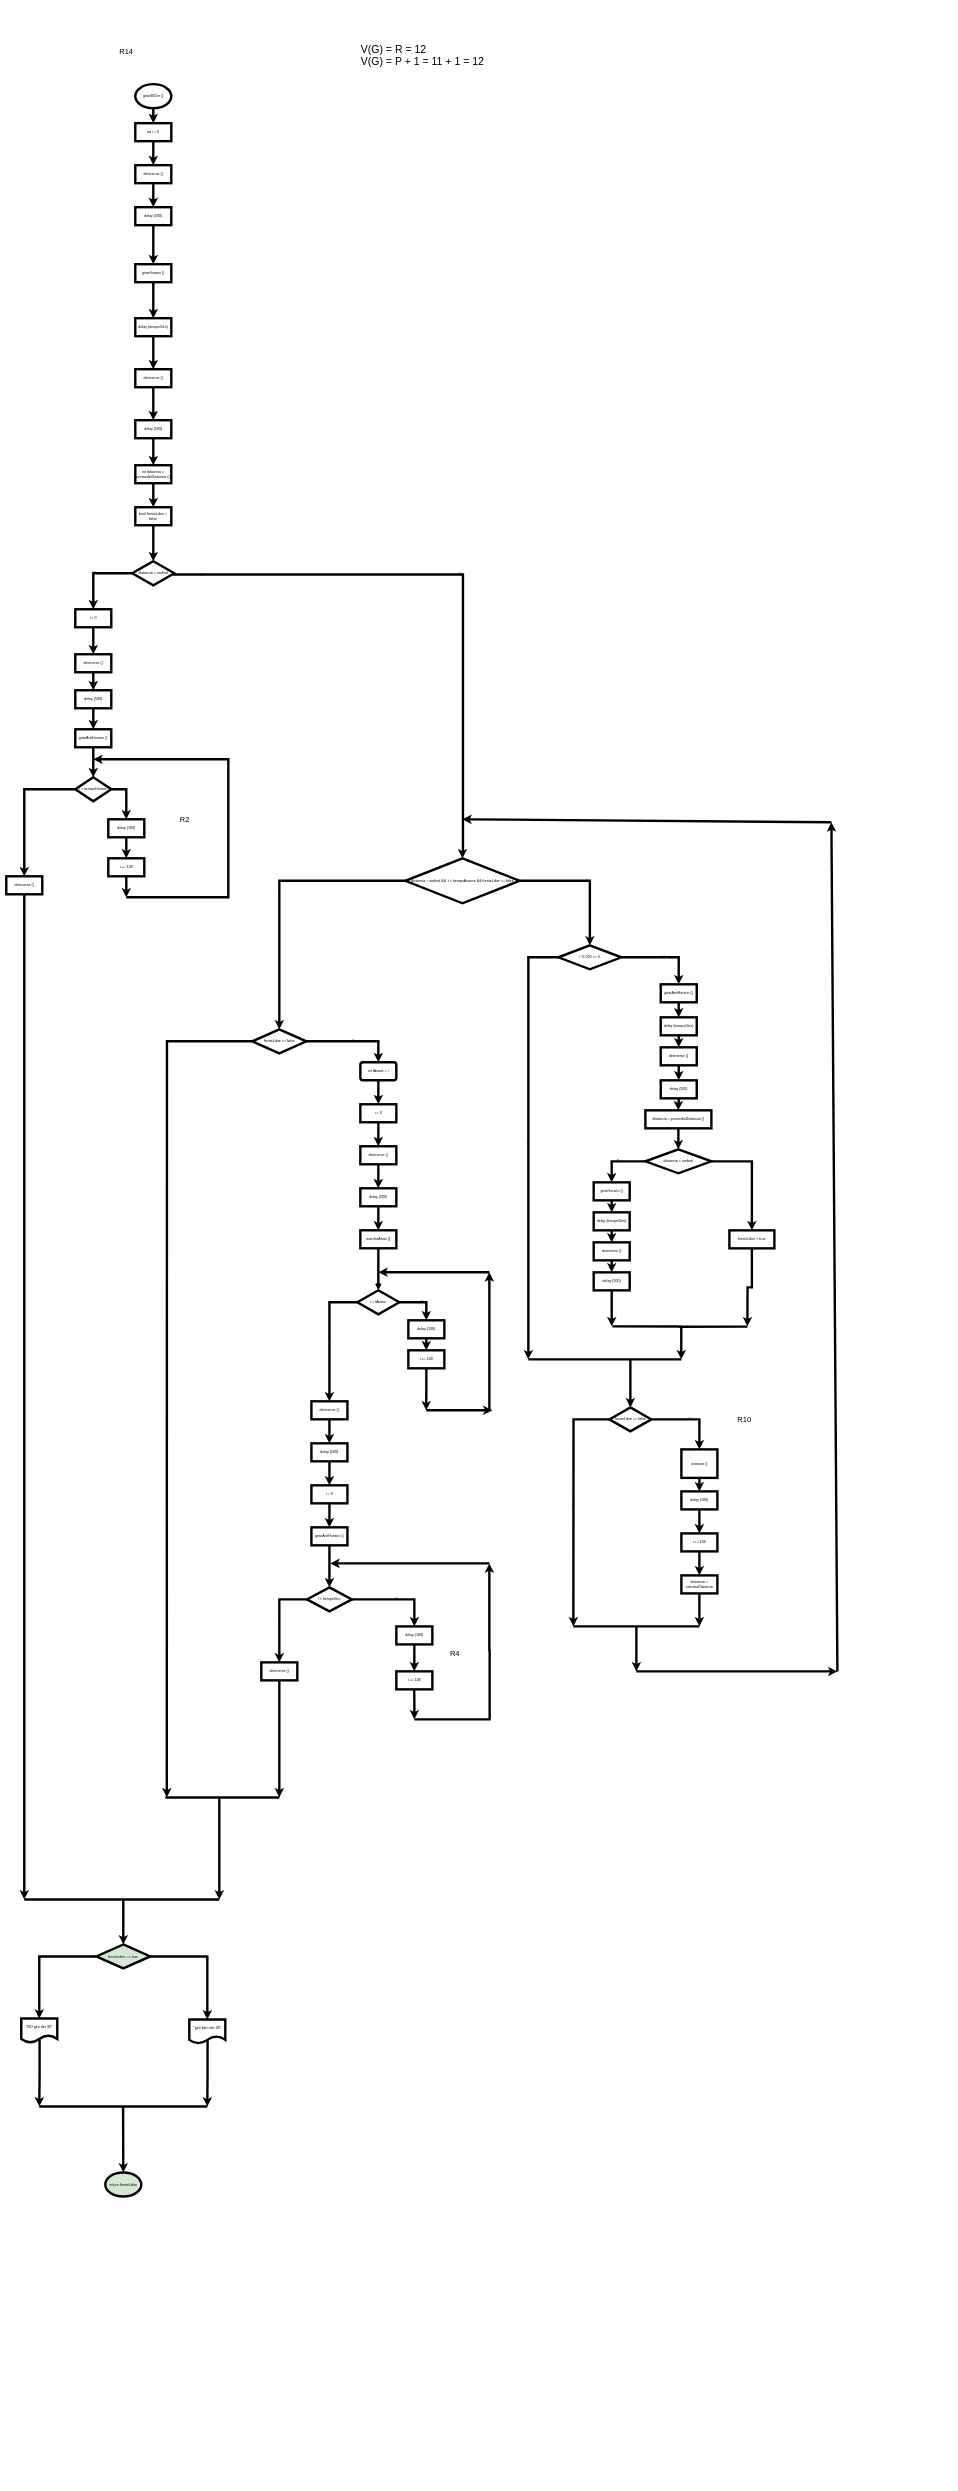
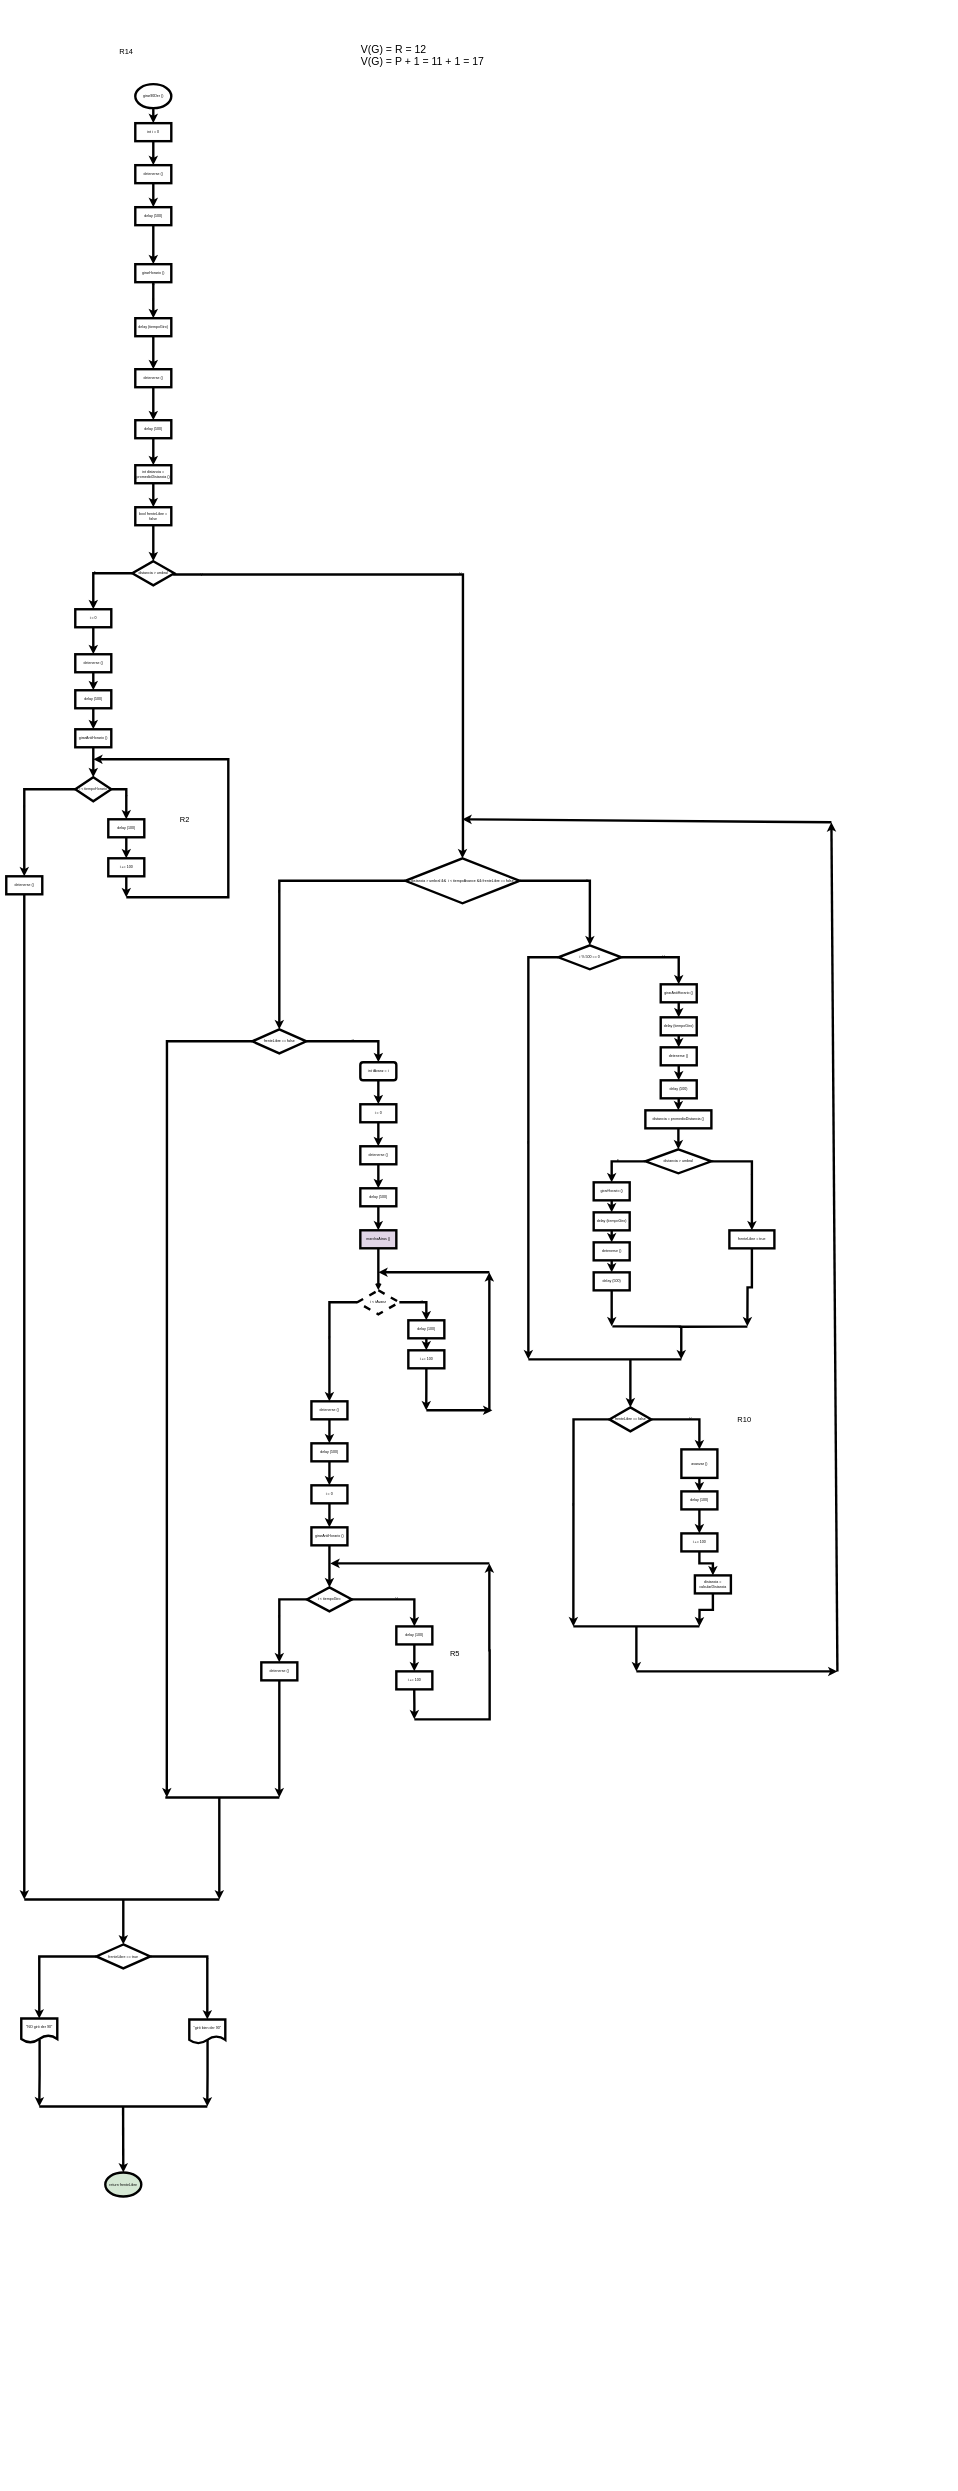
node "V(G) = R = 12 V(G) = P + 1 = 11 + 1 = 12": label "V(G) = R = 12 V(G) = P + 1 = 11 + 1 = 12" -> "V(G) = R = 12 V(G) = P + 1 = 11 + 1 = 17"
node "marchaAtras ()": fillcolor #ffffff -> #e1d5e7
node "i < tAvanz": style solid -> dashed
node "distancia = calcularDistancia": moved (699, 1584) -> (713, 1584)
node "R4": label "R4" -> "R5"
node "frenteLibre == true": fillcolor #d5e8d4 -> #ffffff
